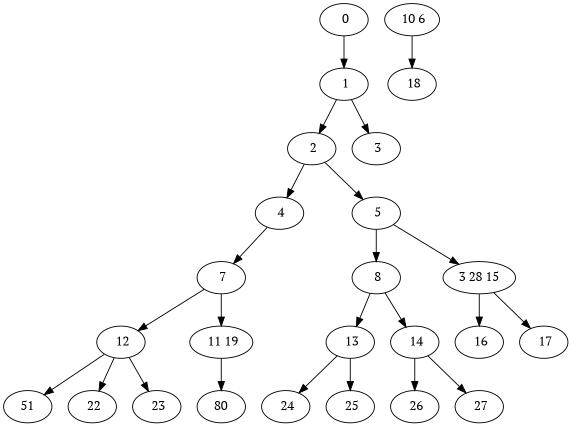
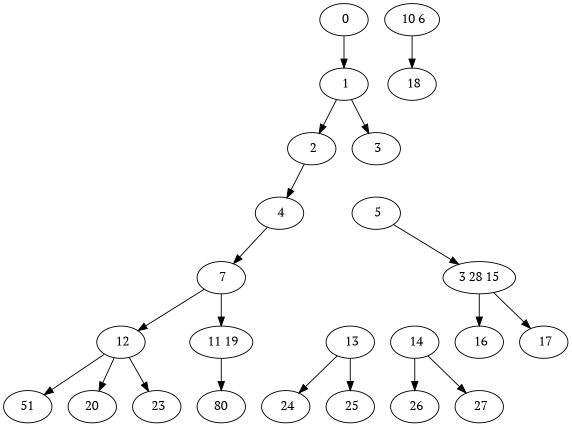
edge "2" -> "5": removed
node "8": removed
node "22": label "22" -> "20"
